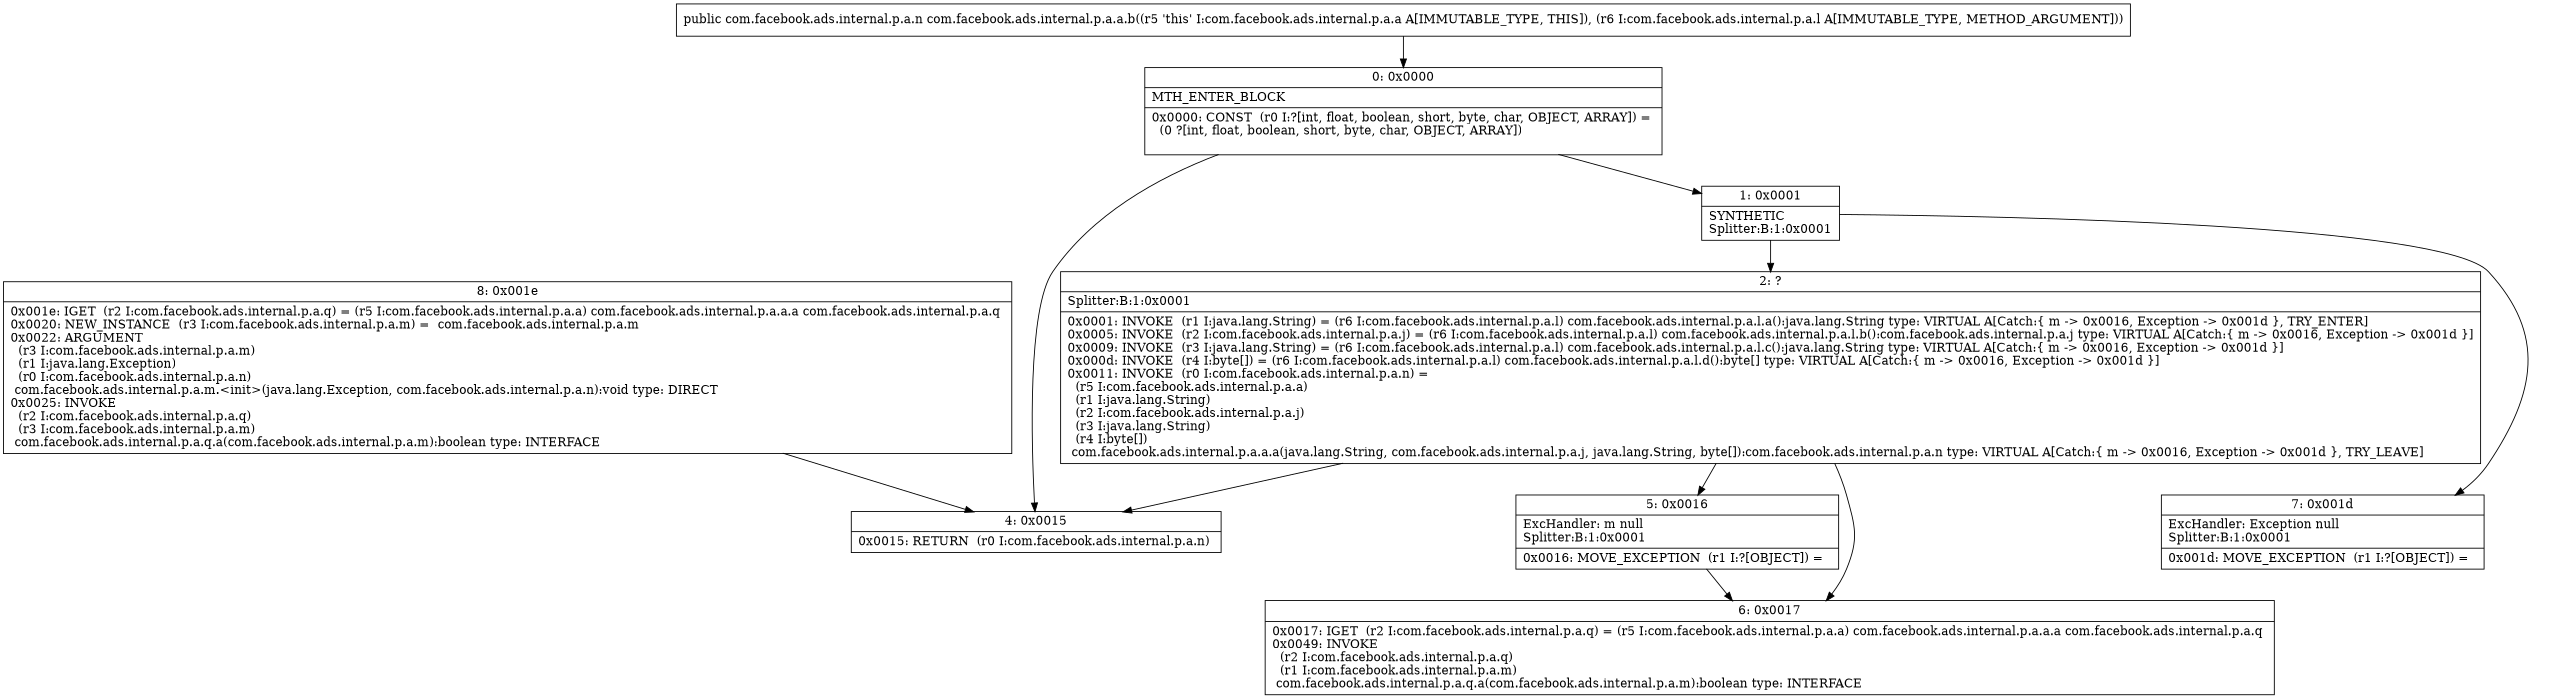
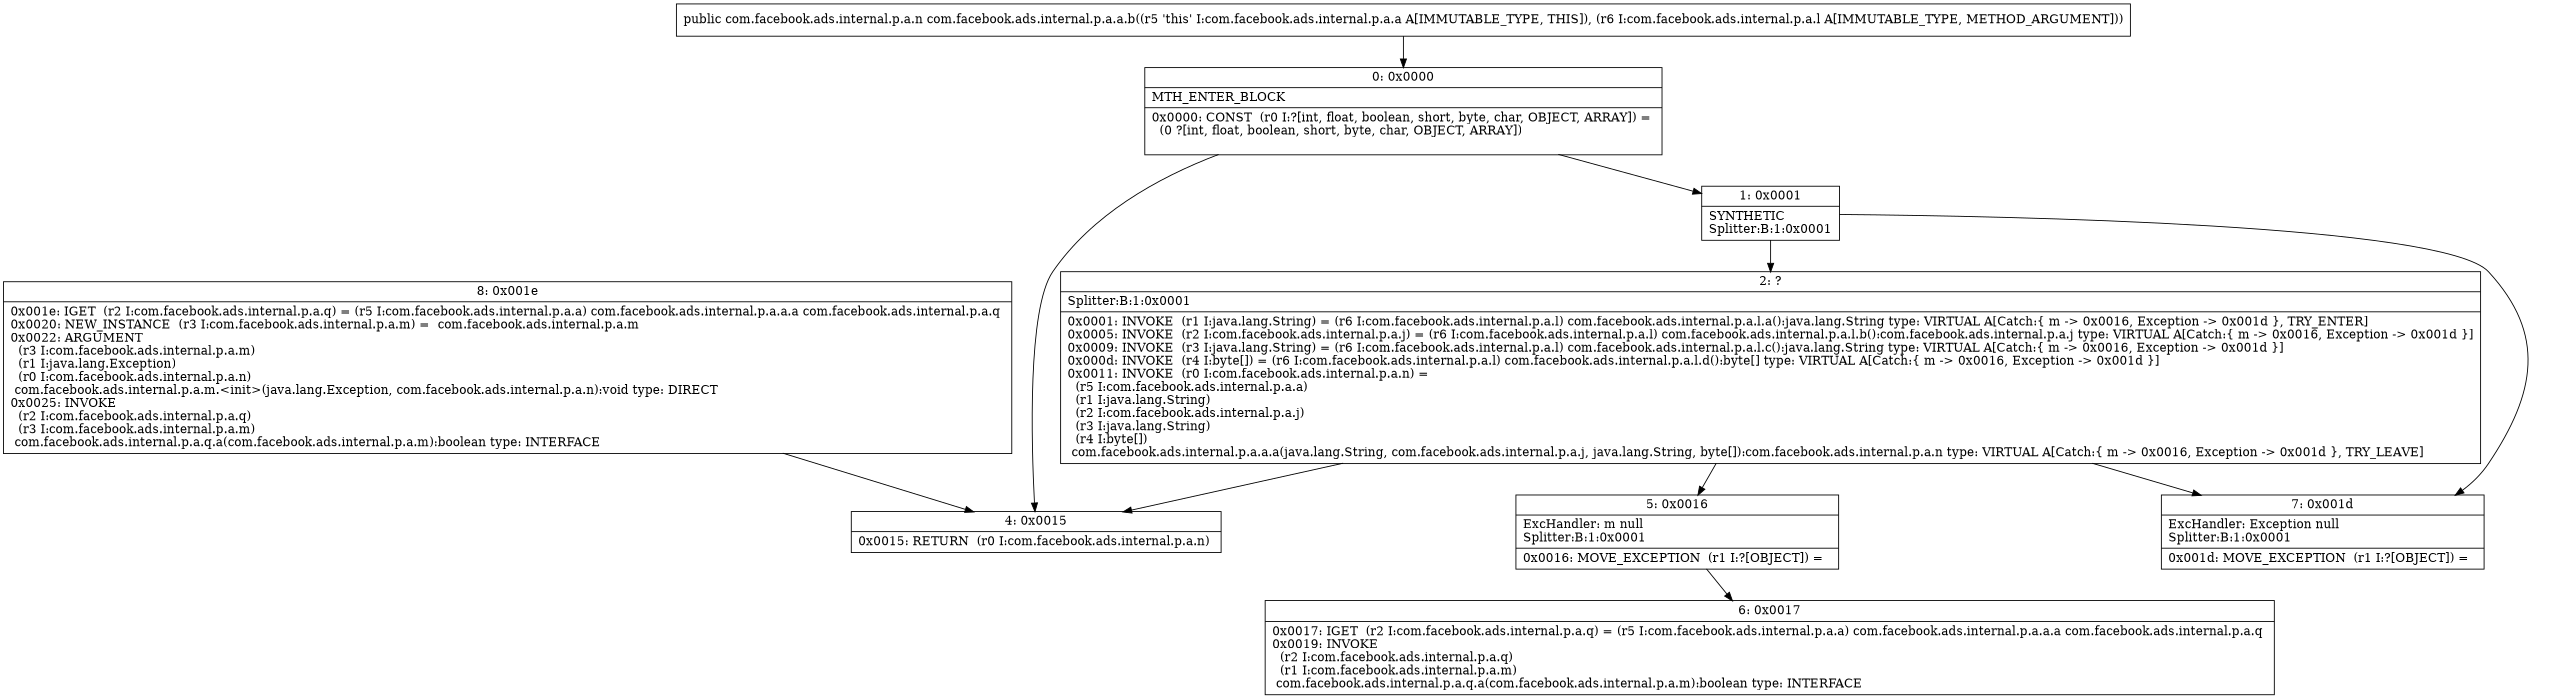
edge "2: ?" -> "6: 0x0017": now "2: ?" -> "7: 0x001d"
node "6: 0x0017": text "0x0049: INVOKE" -> "0x0019: INVOKE"
